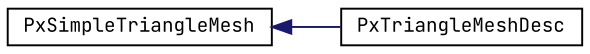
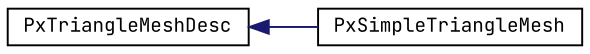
edge "PxTriangleMeshDesc" -> "PxSimpleTriangleMesh": reversed
